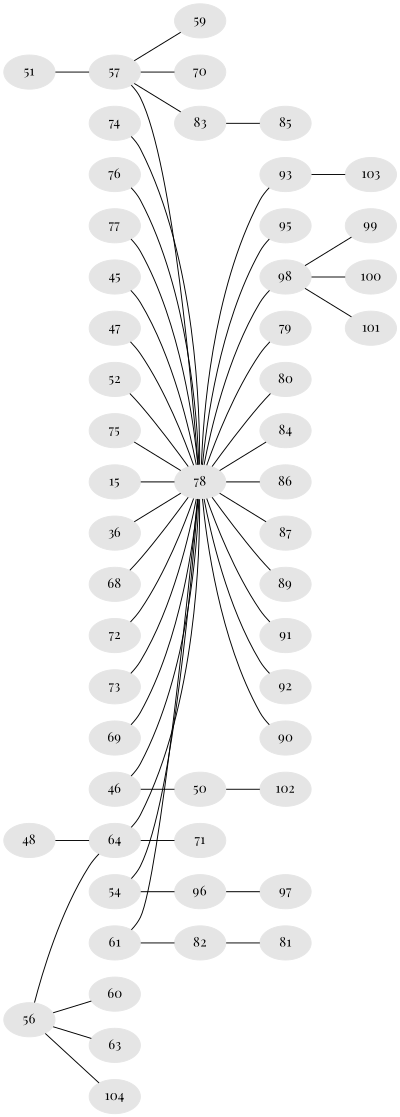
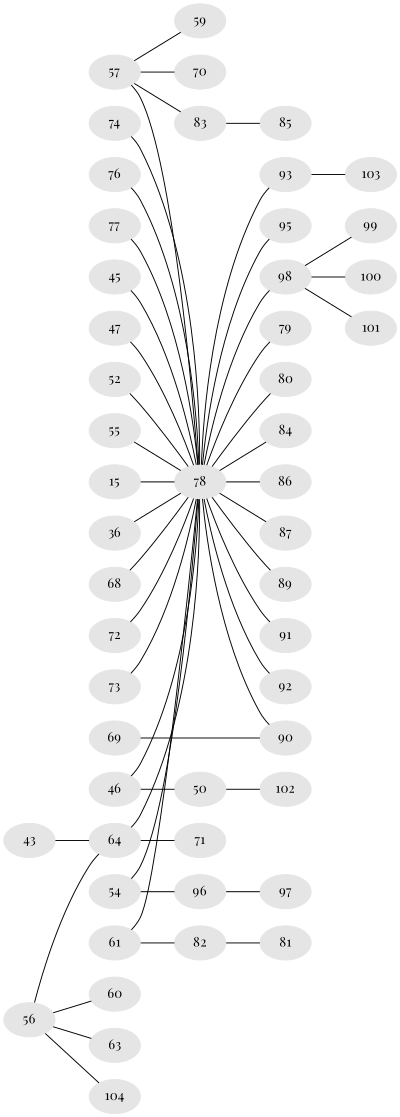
node "51": removed
node "75": label "75" -> "55"
edge "78" -- "69": now "90" -- "69"
node "48": label "48" -> "43"
